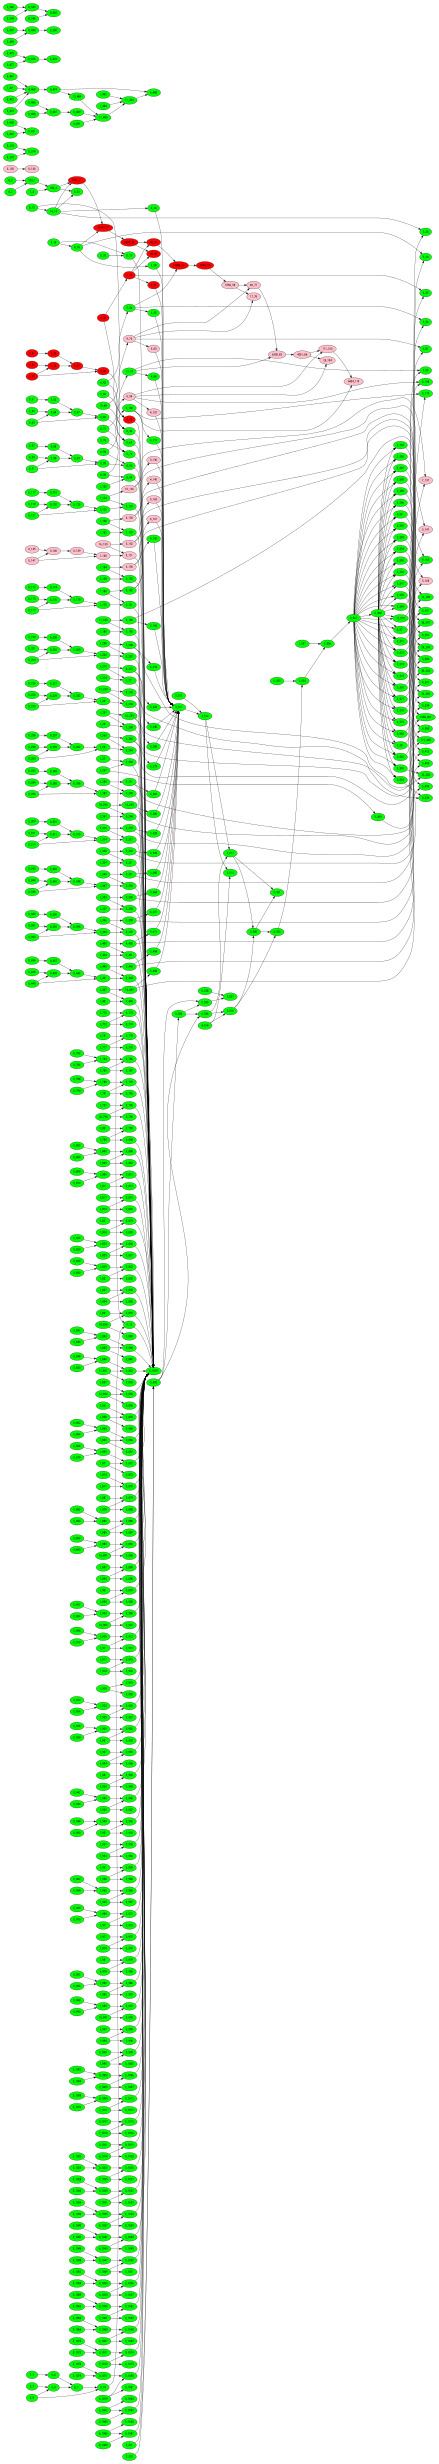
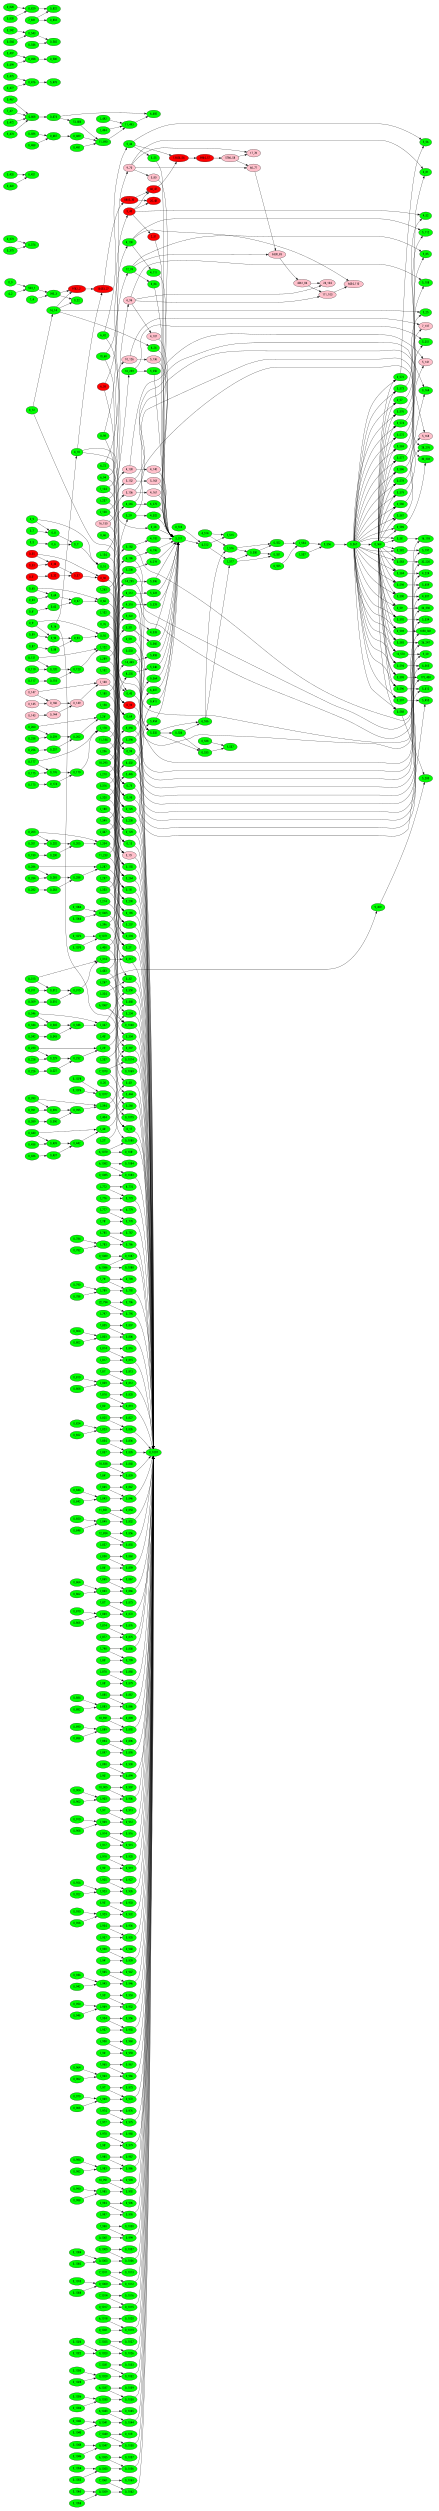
edge "0_144" -> "0_149": added
node "0_241": removed
edge "0_832" -> "0_1097": removed
node "0_876": added
node "0_921": added
